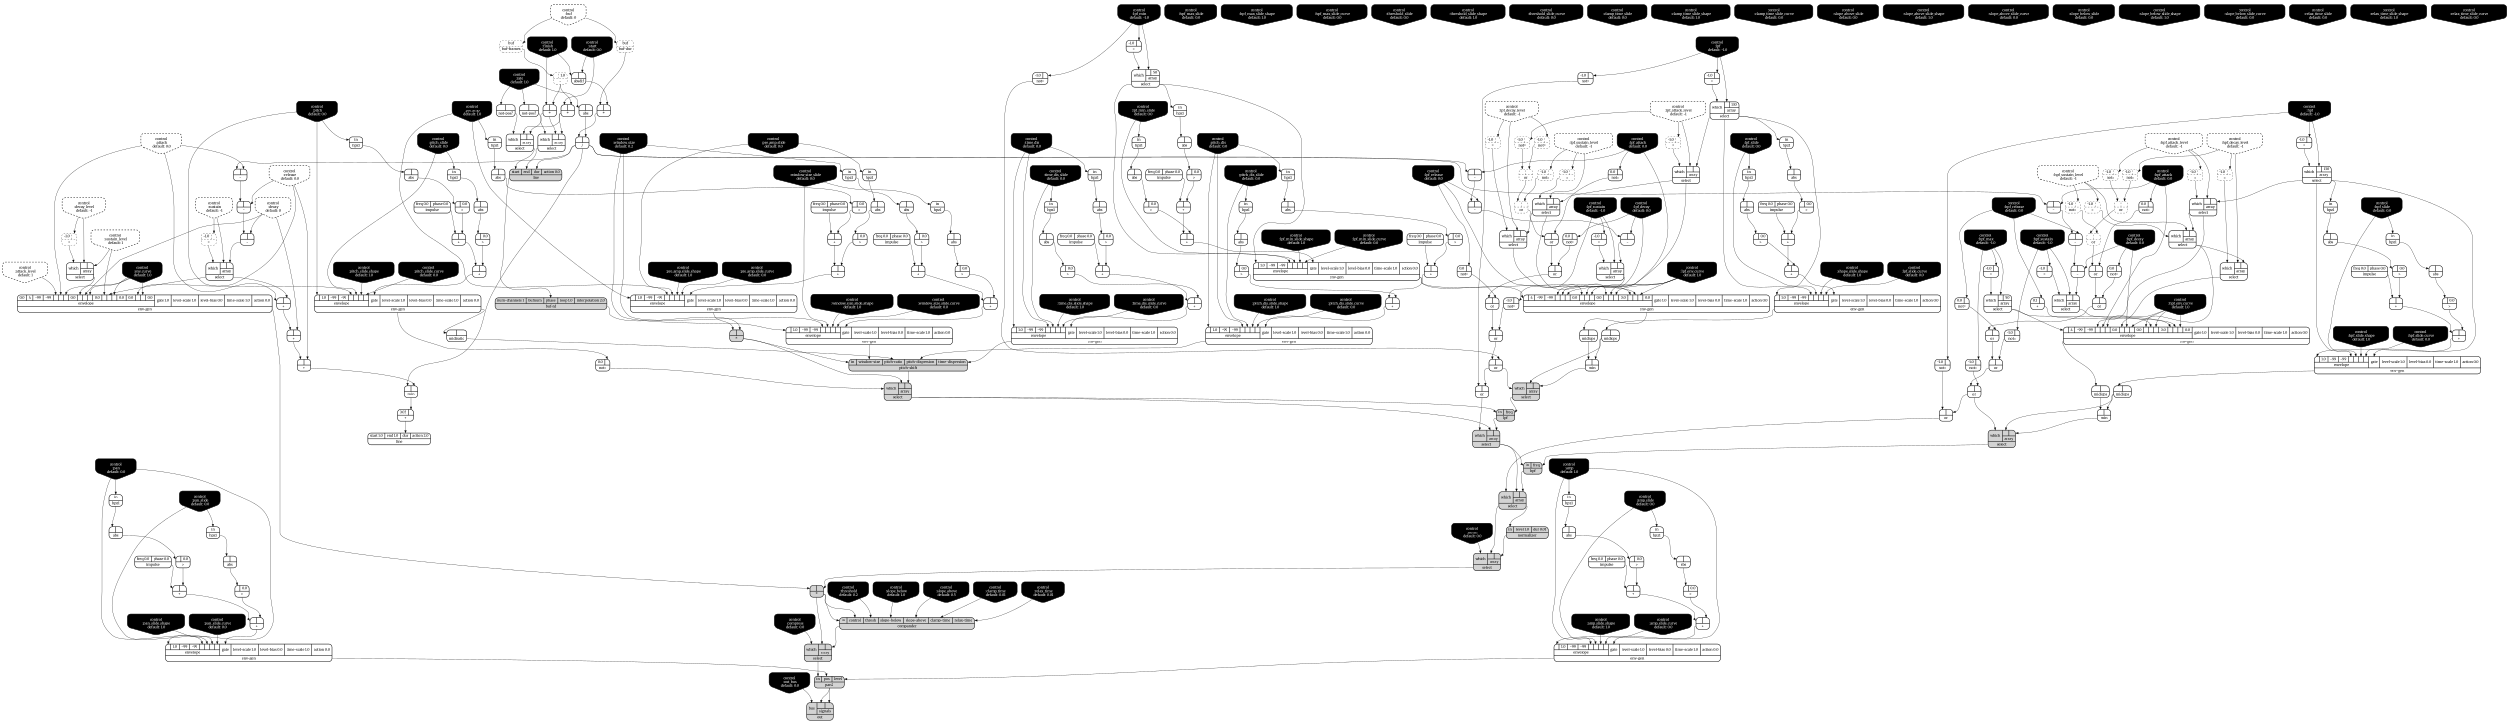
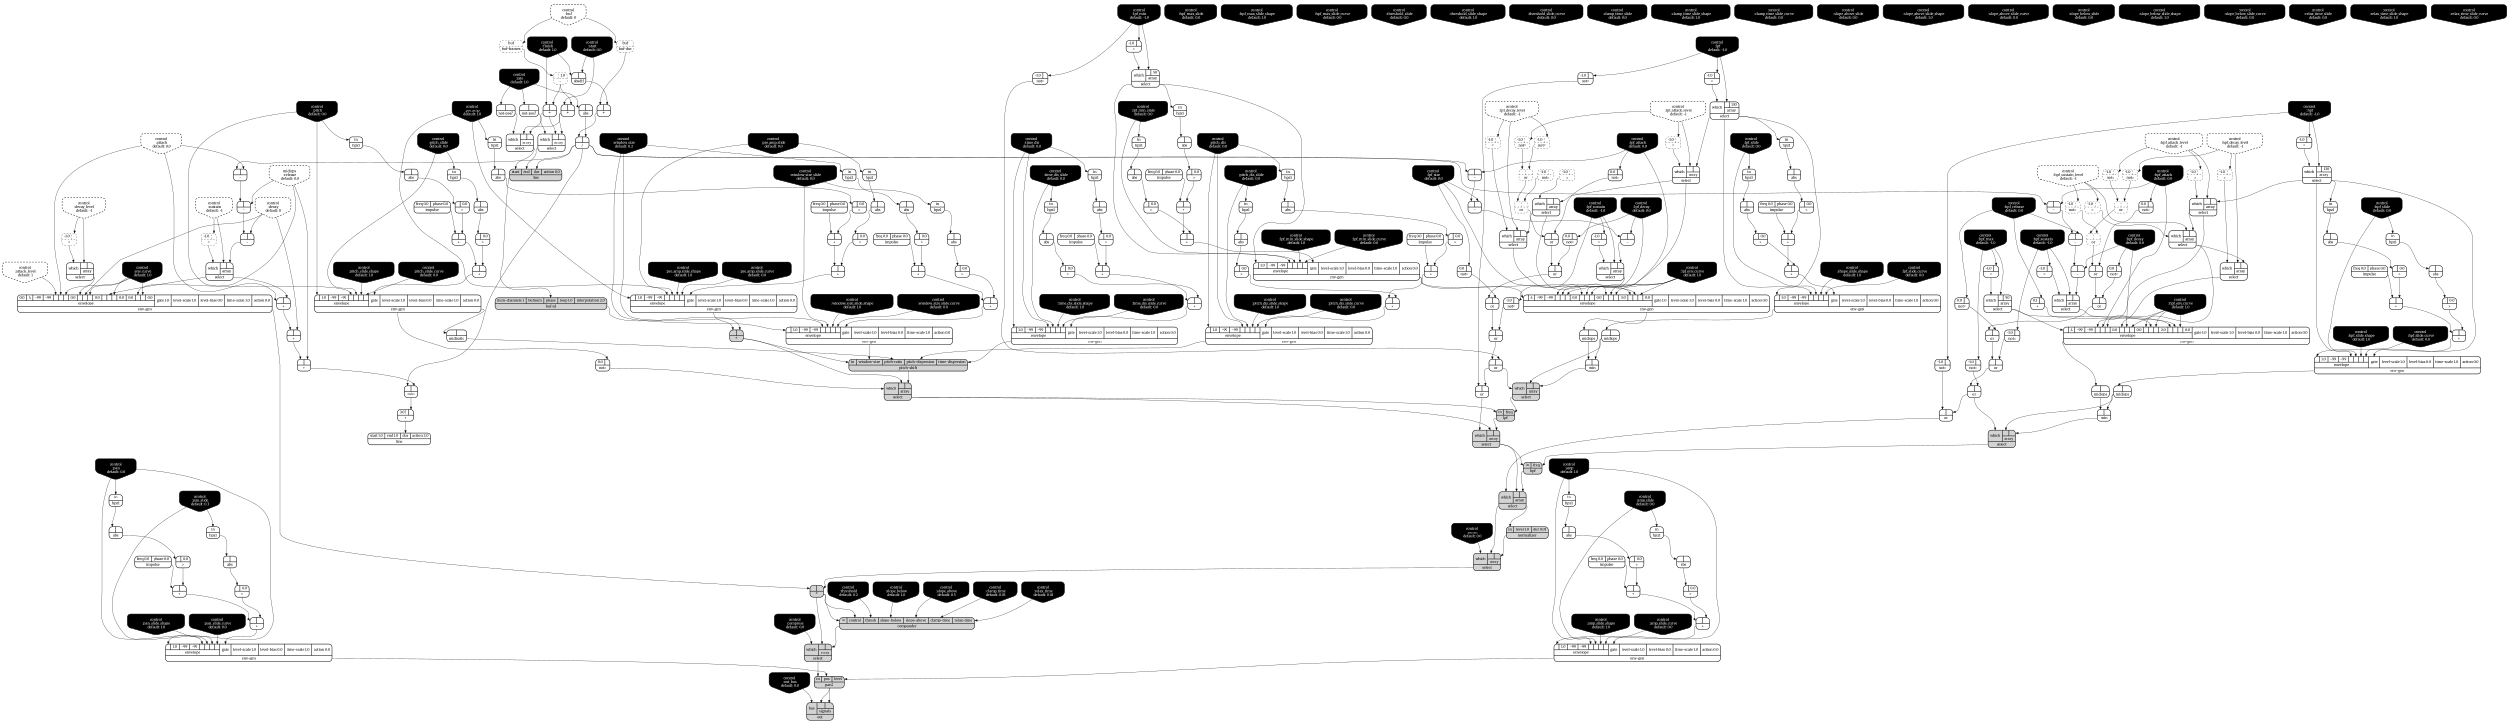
node "control :lpf_sustain_level default: -1": removed
node "control :release default: 0.0": label "control :release default: 0.0" -> "midicps :release default: 0.0"
node "control :lpf_release default: 0.0": label "control :lpf_release default: 0.0" -> "control :lpf_size default: 0.0"
node "control :sustain_level default: 1": removed
node "control :pan_slide default: 0.0": label "control :pan_slide default: 0.0" -> "control :pan_slide default: 0.3"
